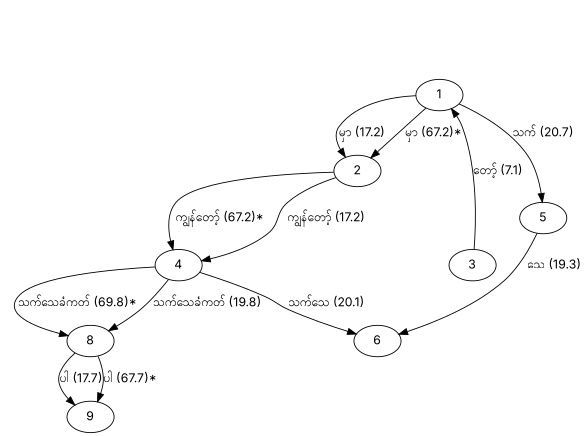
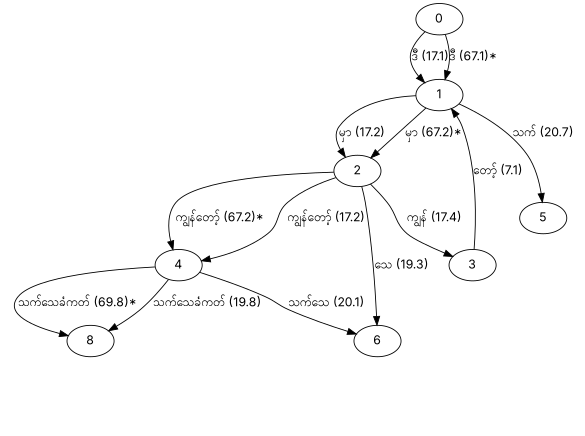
node "0": added
edge "2" -> "3": added, label "ကျွန် (17.4)"
edge "5" -> "6": now "2" -> "6"
node "9": removed
